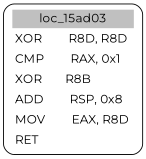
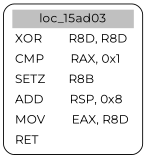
node "loc_15ad03": text "XOR       R8B" -> "SETZ       R8B"
